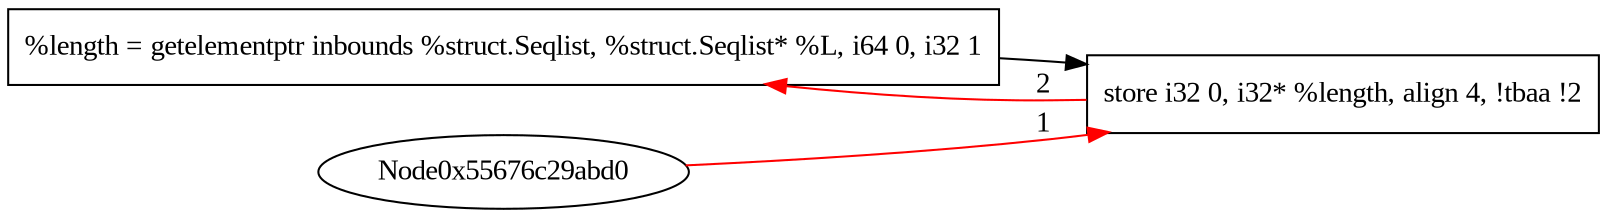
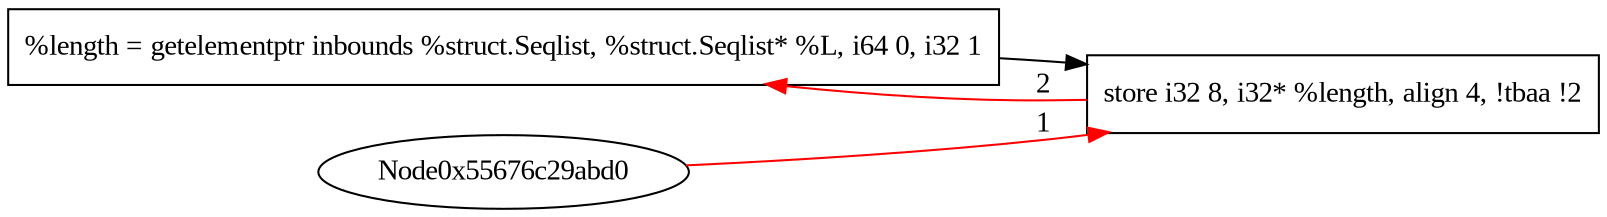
node "store i32 0, i32* %length, align 4, !tbaa !2": label "store i32 0, i32* %length, align 4, !tbaa !2" -> "store i32 8, i32* %length, align 4, !tbaa !2"
